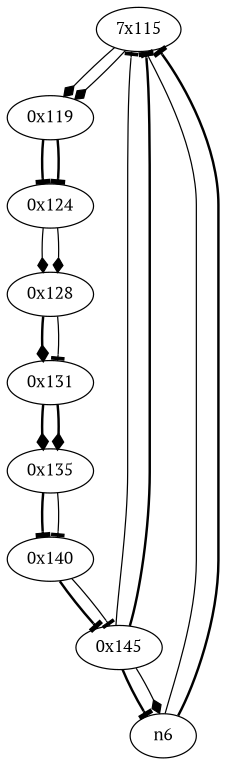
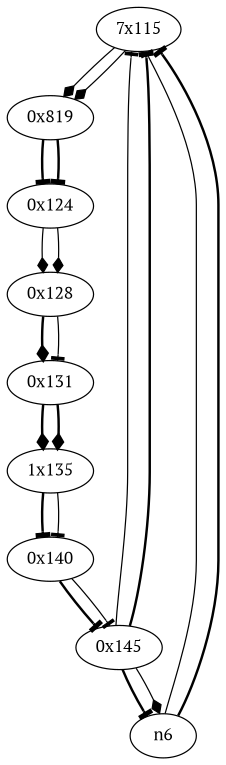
node "0x119": label "0x119" -> "0x819"
node "0x135": label "0x135" -> "1x135"
